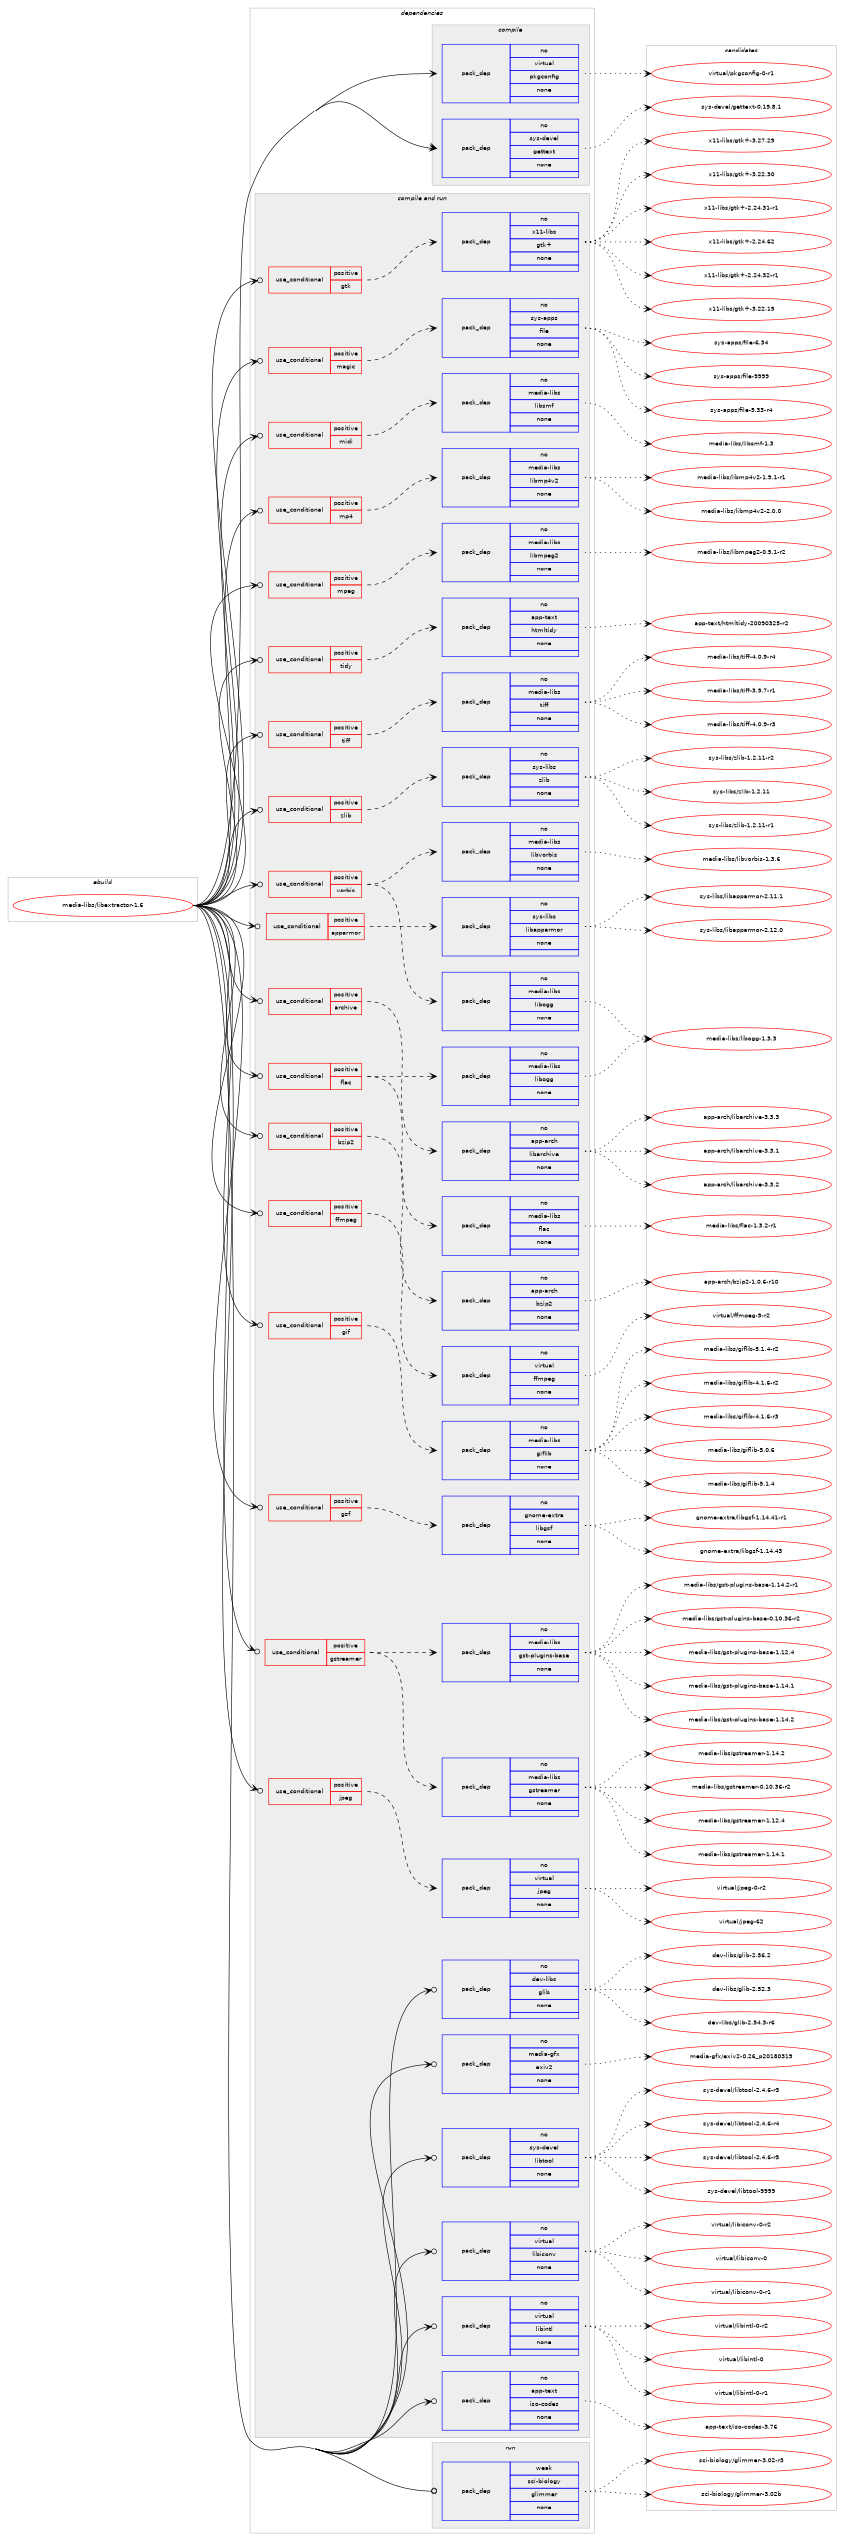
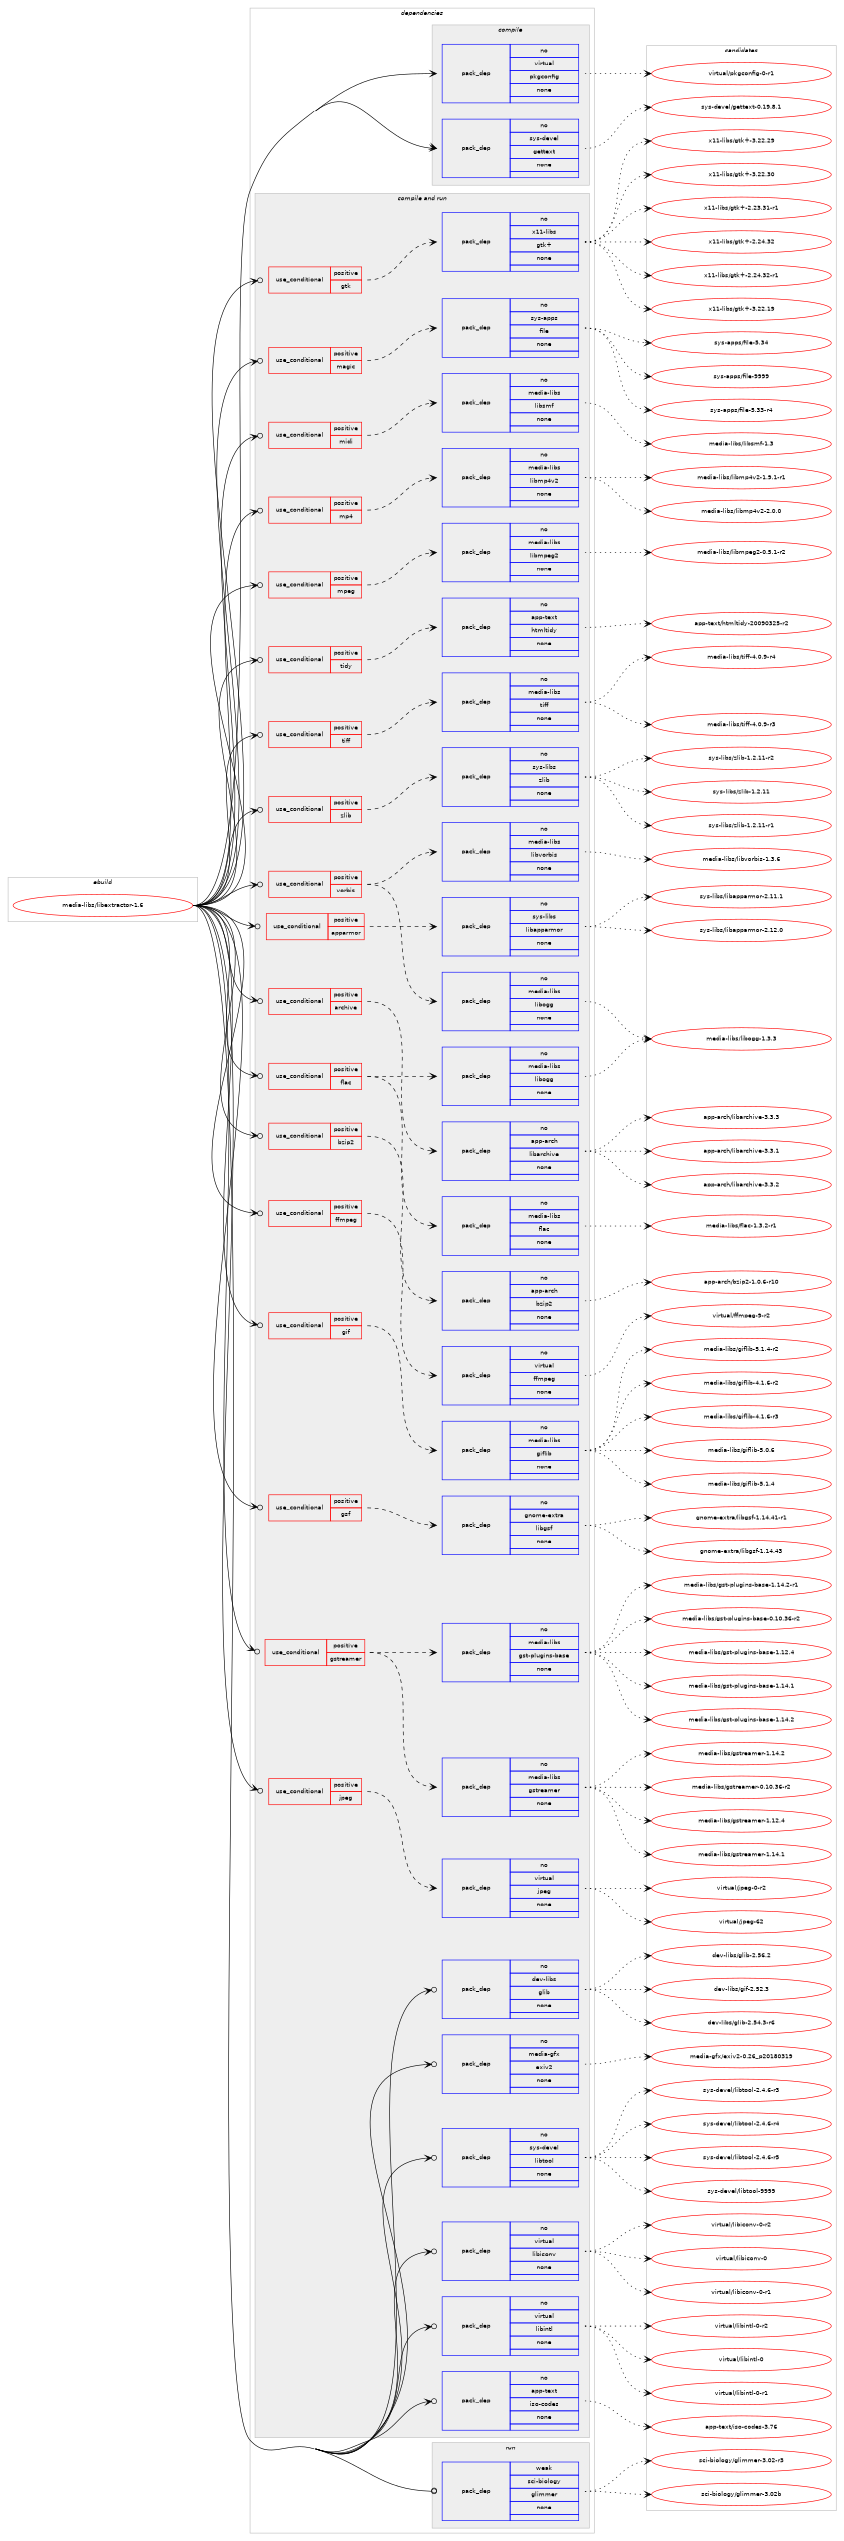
node "x11-libs/gtk+-3.27.29": label "x11-libs/gtk+-3.27.29" -> "x11-libs/gtk+-3.22.29"
node "x11-libs/gtk+-2.24.31-r1": label "x11-libs/gtk+-2.24.31-r1" -> "x11-libs/gtk+-2.23.31-r1"
node "x11-libs/gtk+-2.24.62": label "x11-libs/gtk+-2.24.62" -> "x11-libs/gtk+-2.24.32"
node "sys-apps/file-6.34": label "sys-apps/file-6.34" -> "sys-apps/file-5.34"
node "media-libs/tiff-3.9.7-r1": removed
node "dev-libs/glib-2.52.3": label "dev-libs/glib-2.52.3" -> "dev-libs/gif-2.52.3"
